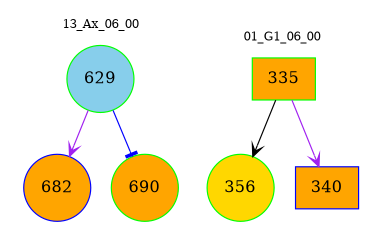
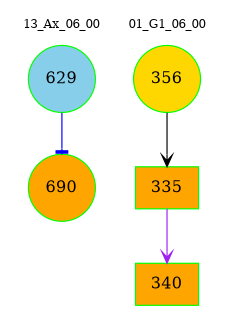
edge "335" -> "356": reversed
node "682": removed
node "340": color blue -> green
